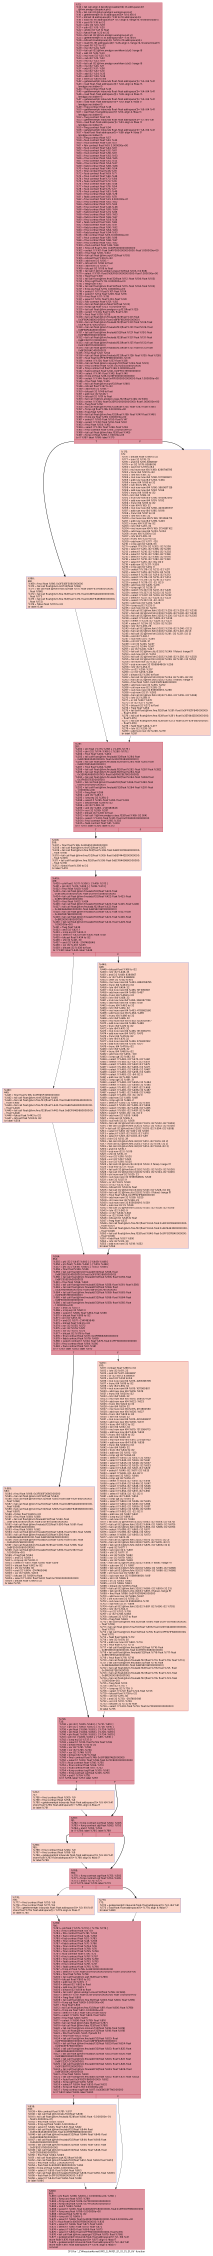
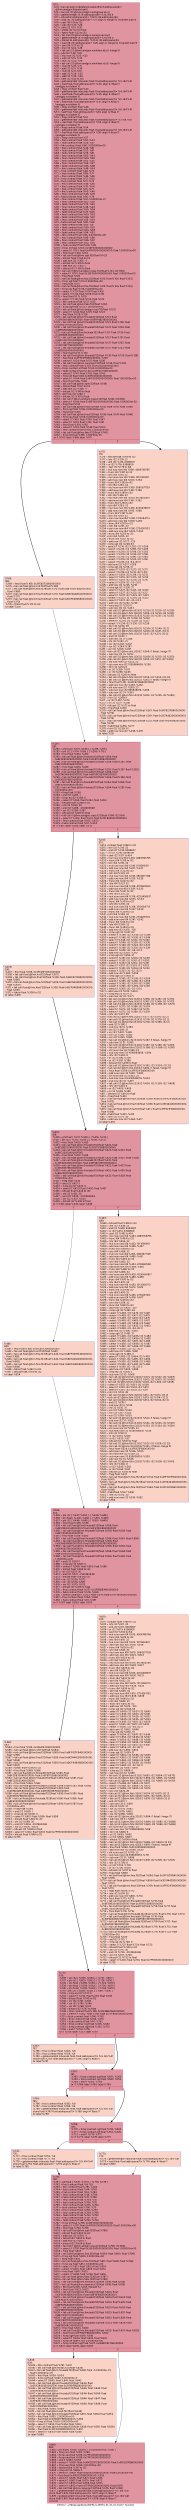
node "%313:": added
